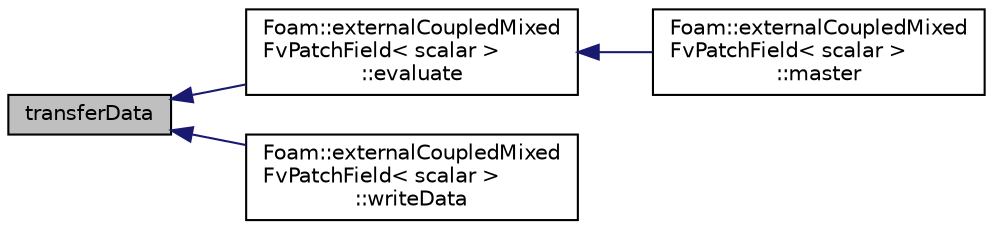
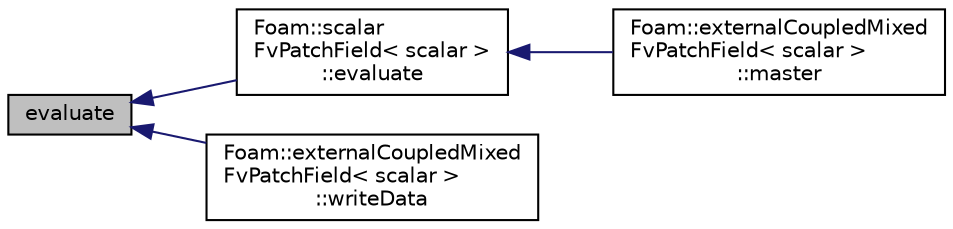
node "Foam::externalCoupledMixed FvPatchField< scalar > ::evaluate": label "Foam::externalCoupledMixed FvPatchField< scalar > ::evaluate" -> "Foam::scalar FvPatchField< scalar > ::evaluate"
node "transferData": label "transferData" -> "evaluate"
